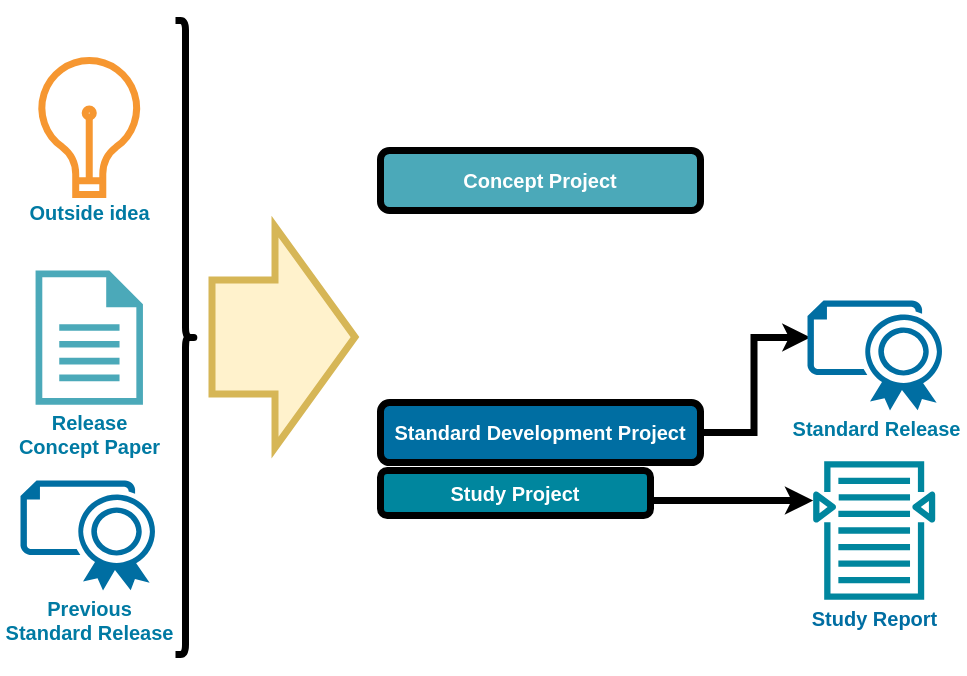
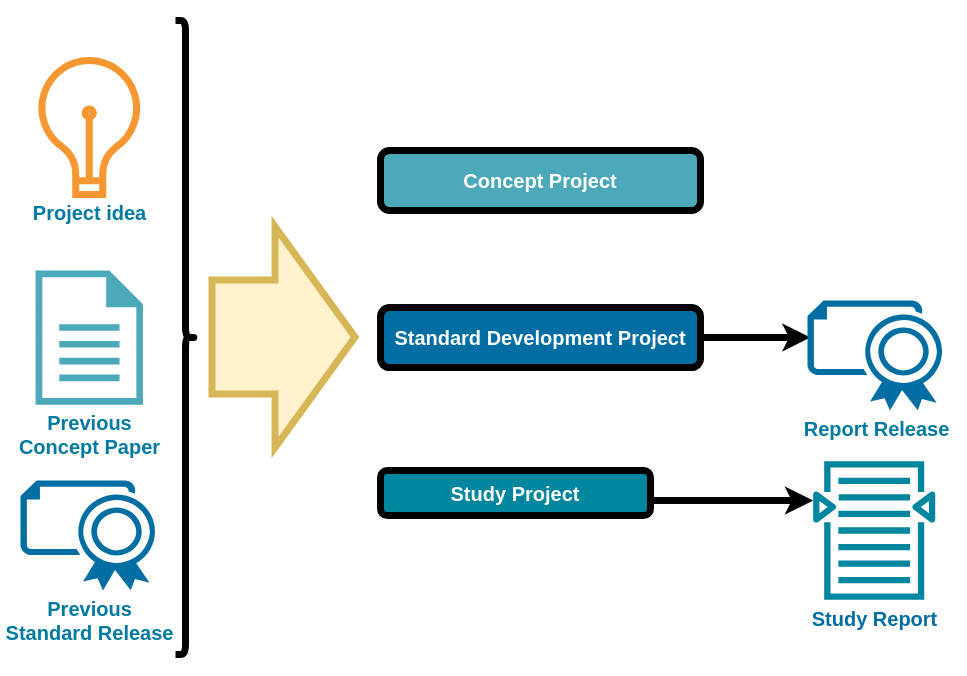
node "Outside idea": label "Outside idea" -> "Project idea"
node "Standard Release": label "Standard Release" -> "Report Release"
node "Standard Development Project": moved (541, 433) -> (541, 338)
node "Release Concept Paper": label "Release Concept Paper" -> "Previous Concept Paper"
